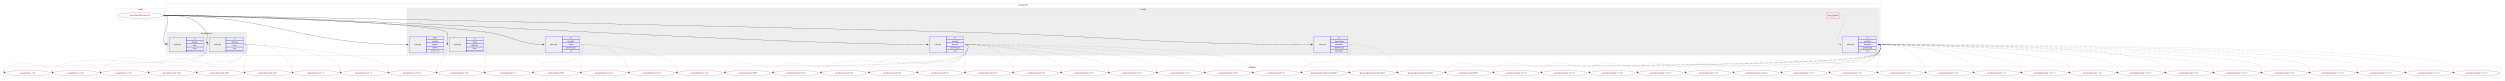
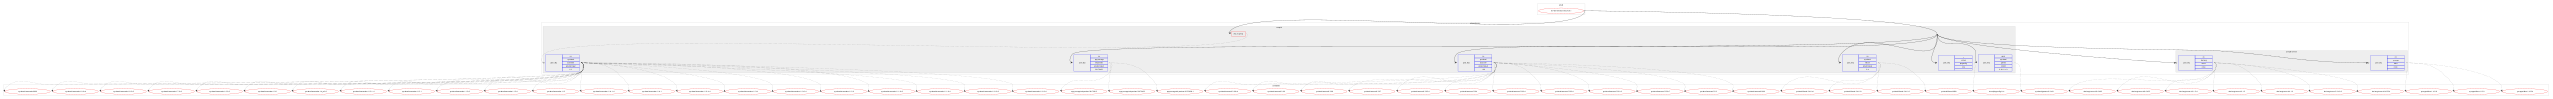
edge "dev-dotnet/dbus-sharp-0.8.1" -> "any_of_group": added
node "dev-lang/mono-4.6.1.5-r1": added
